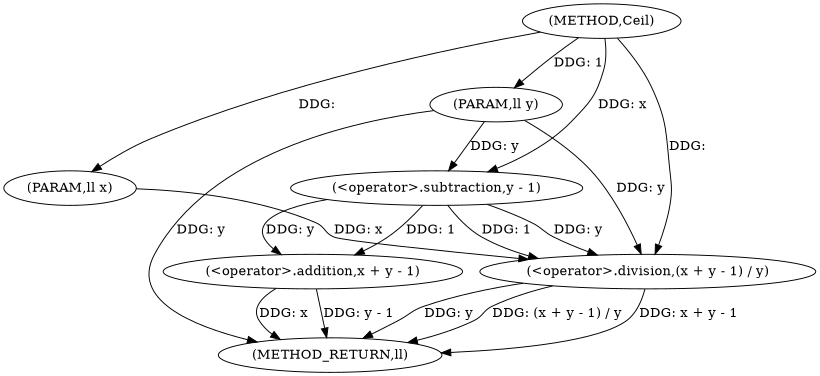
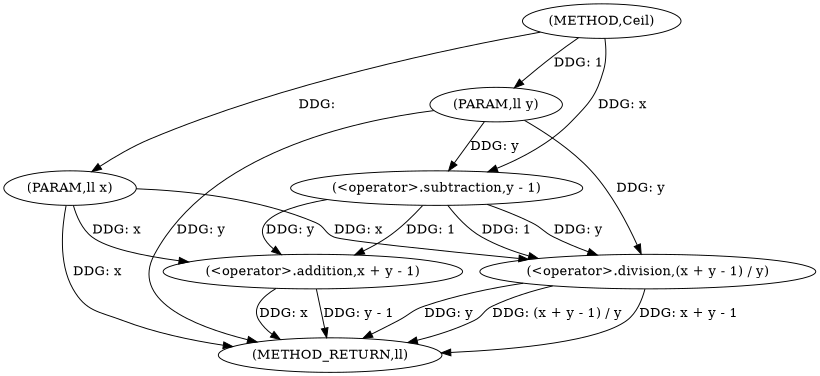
edge "(METHOD,Ceil)" -> "(<operator>.division,(x + y - 1) / y)": removed, label "DDG:"
edge "(PARAM,ll x)" -> "(<operator>.addition,x + y - 1)": added, label "DDG: x"
edge "(PARAM,ll x)" -> "(METHOD_RETURN,ll)": added, label "DDG: x"
